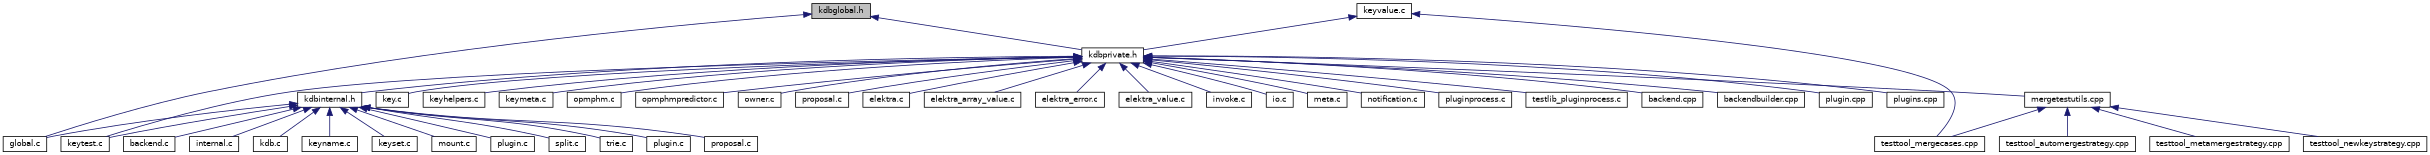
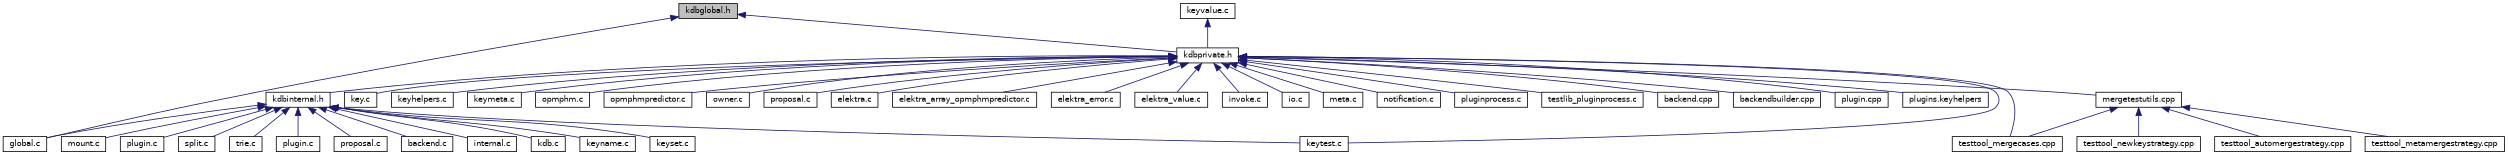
edge "testtool_mergecases.cpp" -> "keyvalue.c": now "testtool_mergecases.cpp" -> "kdbprivate.h"
node "elektra_array_value.c": label "elektra_array_value.c" -> "elektra_array_opmphmpredictor.c"
node "plugins.cpp": label "plugins.cpp" -> "plugins.keyhelpers"
